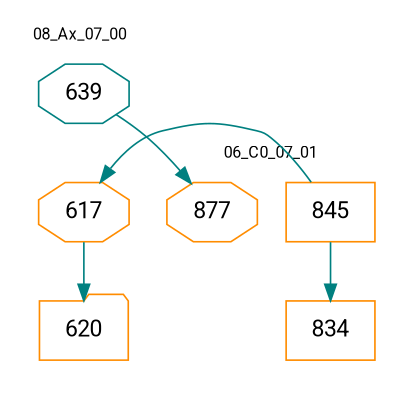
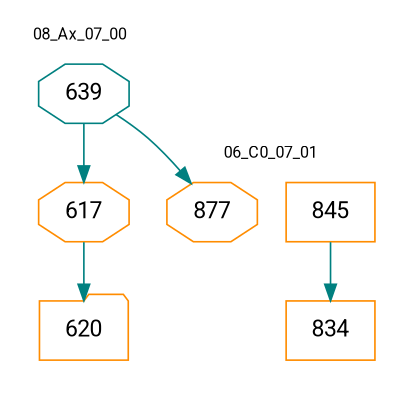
edge "845" -> "617": now "639" -> "617"
